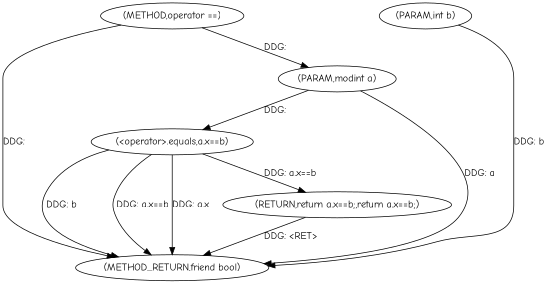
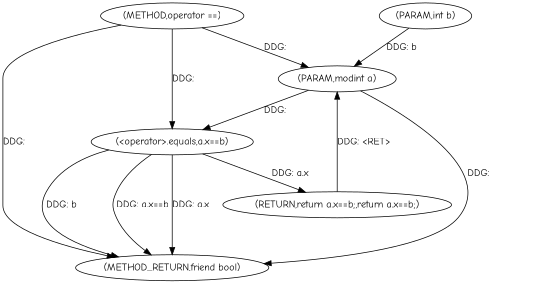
edge "(METHOD,operator ==)" -> "(<operator>.equals,a.x==b)": added, label "DDG:"
edge "(<operator>.equals,a.x==b)" -> "(RETURN,return a.x==b;,return a.x==b;)": label "DDG: a.x==b" -> "DDG: a.x"
edge "(PARAM,modint a)" -> "(METHOD_RETURN,friend bool)": label "DDG: a" -> "DDG: "
edge "(PARAM,int b)" -> "(METHOD_RETURN,friend bool)": now "(PARAM,int b)" -> "(PARAM,modint a)"
edge "(RETURN,return a.x==b;,return a.x==b;)" -> "(METHOD_RETURN,friend bool)": now "(RETURN,return a.x==b;,return a.x==b;)" -> "(PARAM,modint a)"
